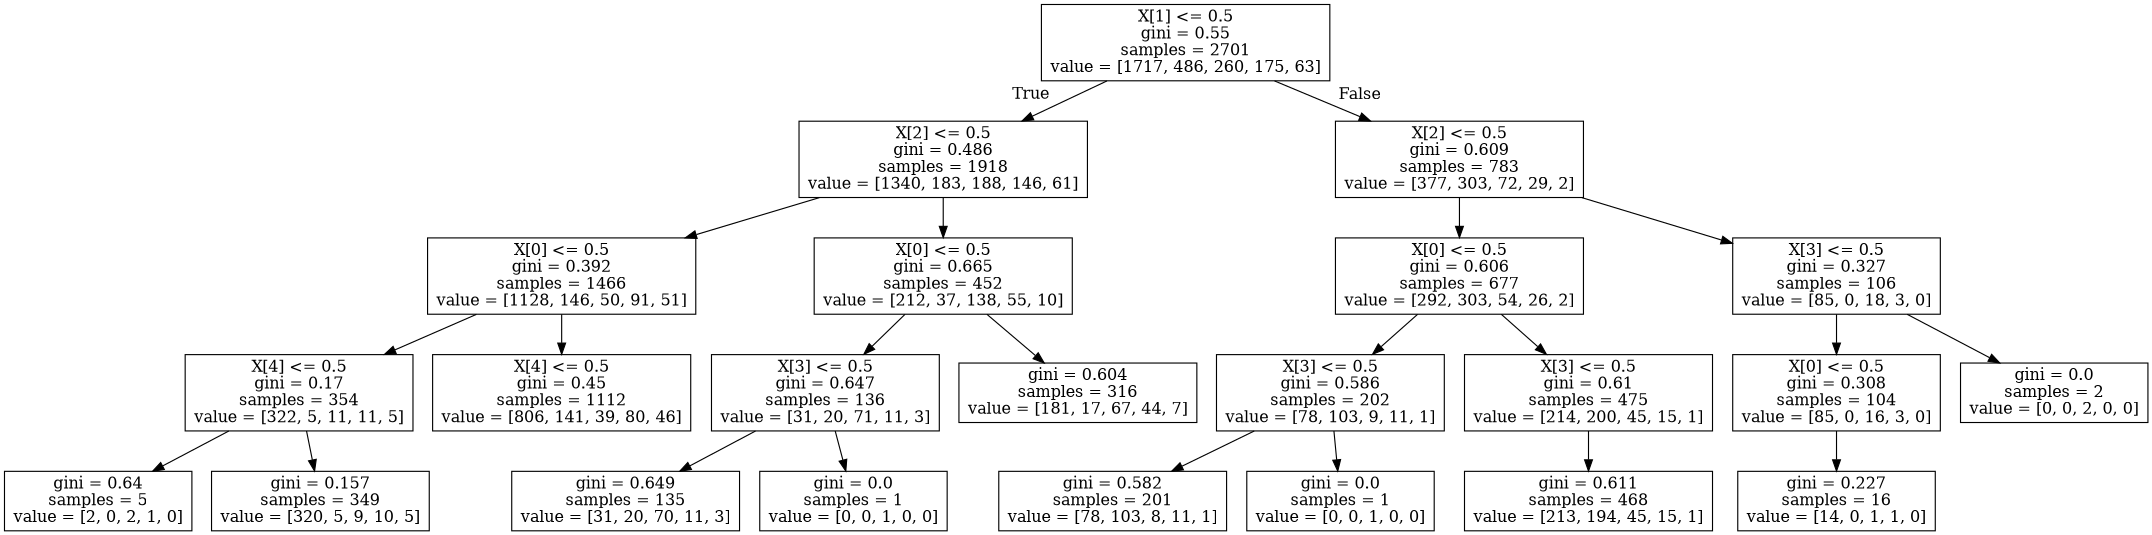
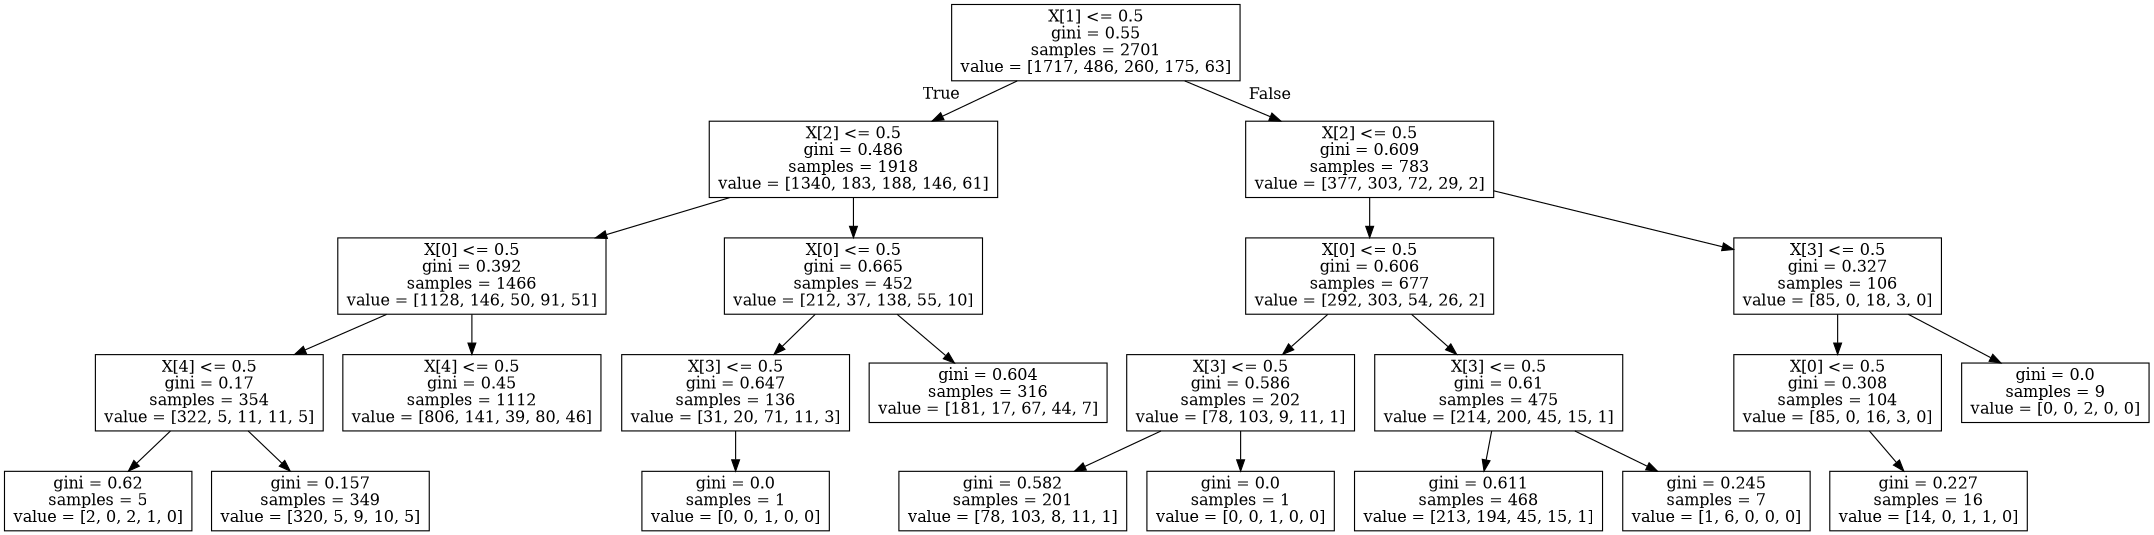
node "gini = 0.0 samples = 2 value = [0, 0, 2, 0, 0]": label "gini = 0.0 samples = 2 value = [0, 0, 2, 0, 0]" -> "gini = 0.0 samples = 9 value = [0, 0, 2, 0, 0]"
node "gini = 0.64 samples = 5 value = [2, 0, 2, 1, 0]": label "gini = 0.64 samples = 5 value = [2, 0, 2, 1, 0]" -> "gini = 0.62 samples = 5 value = [2, 0, 2, 1, 0]"
node "gini = 0.649 samples = 135 value = [31, 20, 70, 11, 3]": removed
node "gini = 0.245 samples = 7 value = [1, 6, 0, 0, 0]": added
